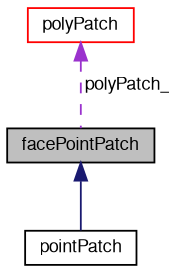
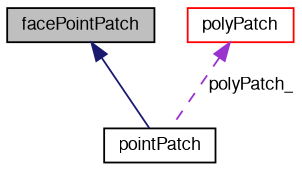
edge "facePointPatch" -> "polyPatch": now "pointPatch" -> "polyPatch"
